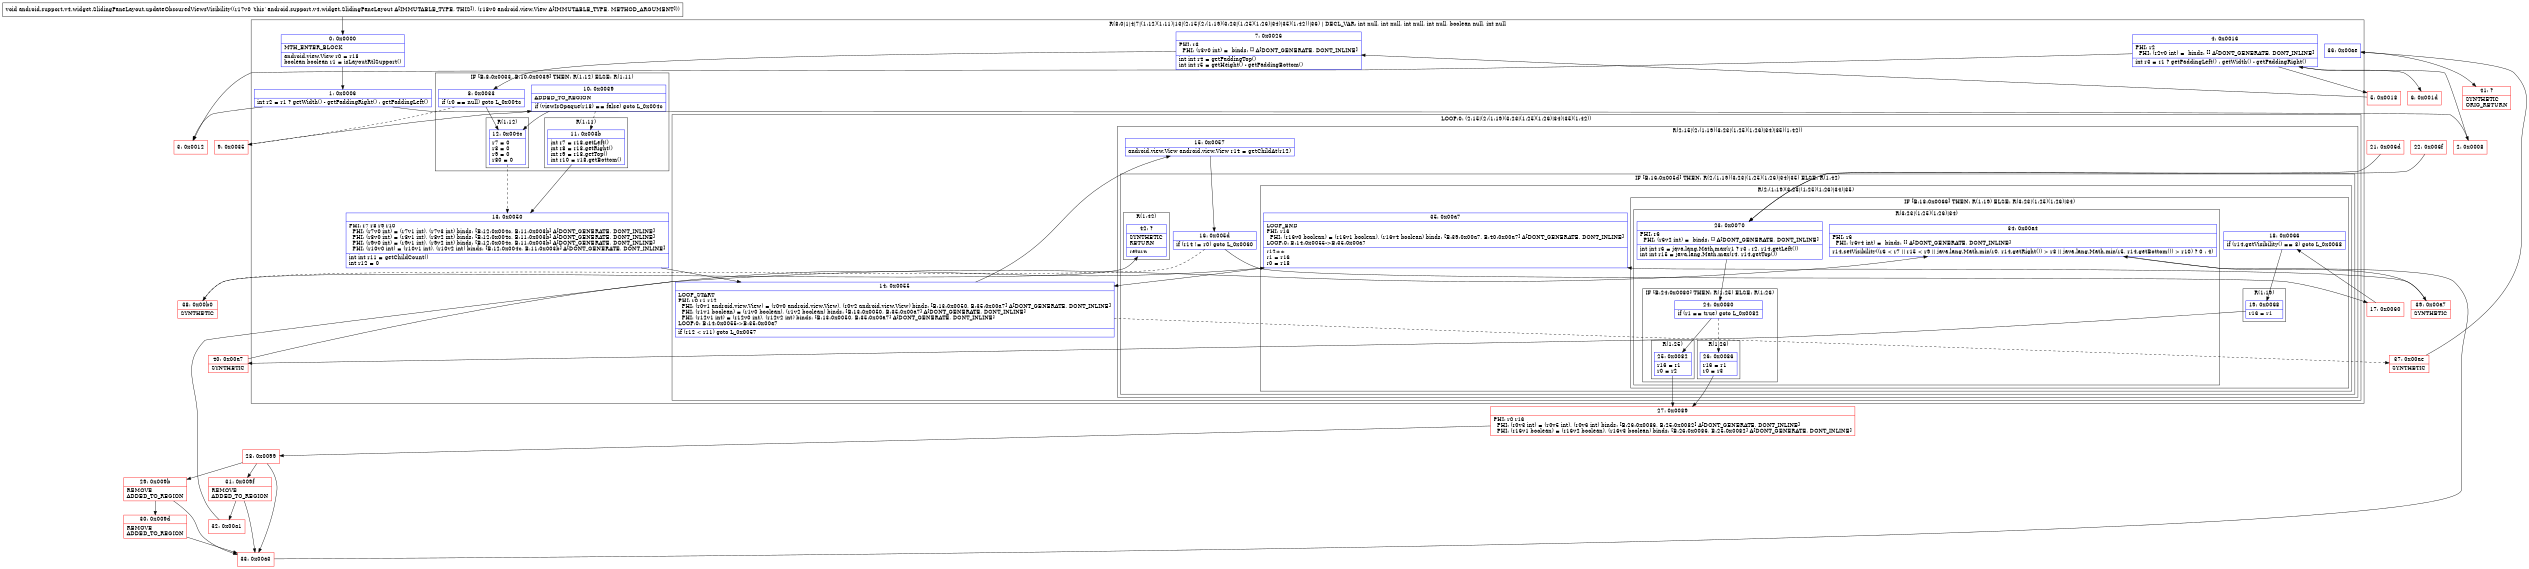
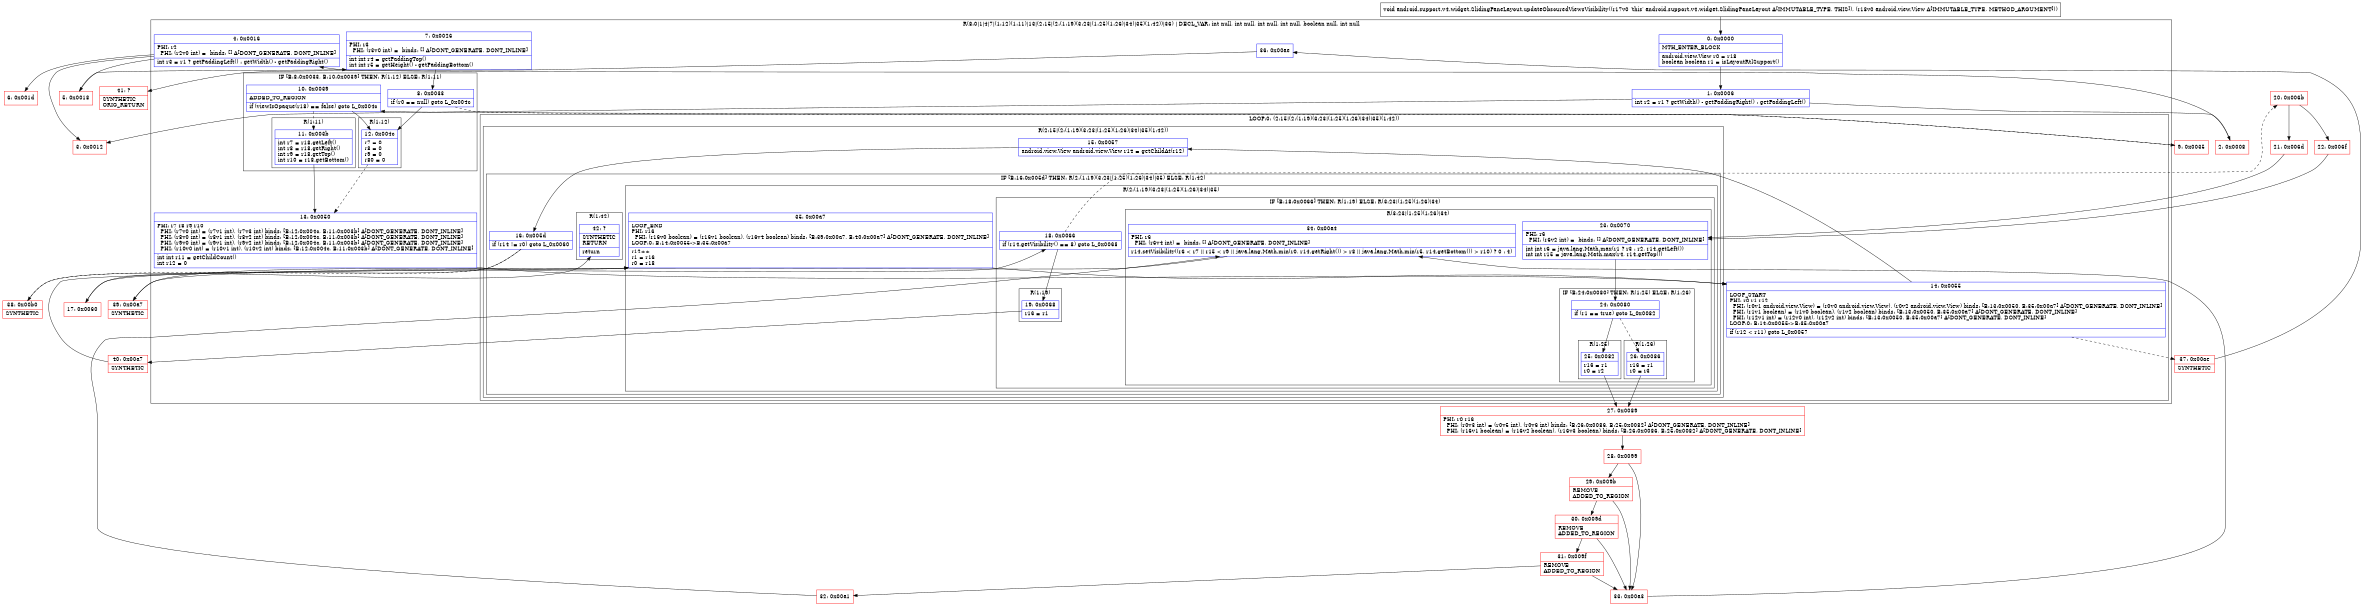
node "20: 0x006b": added
edge "28: 0x0099" -> "31: 0x009f": now "30: 0x009d" -> "31: 0x009f"
